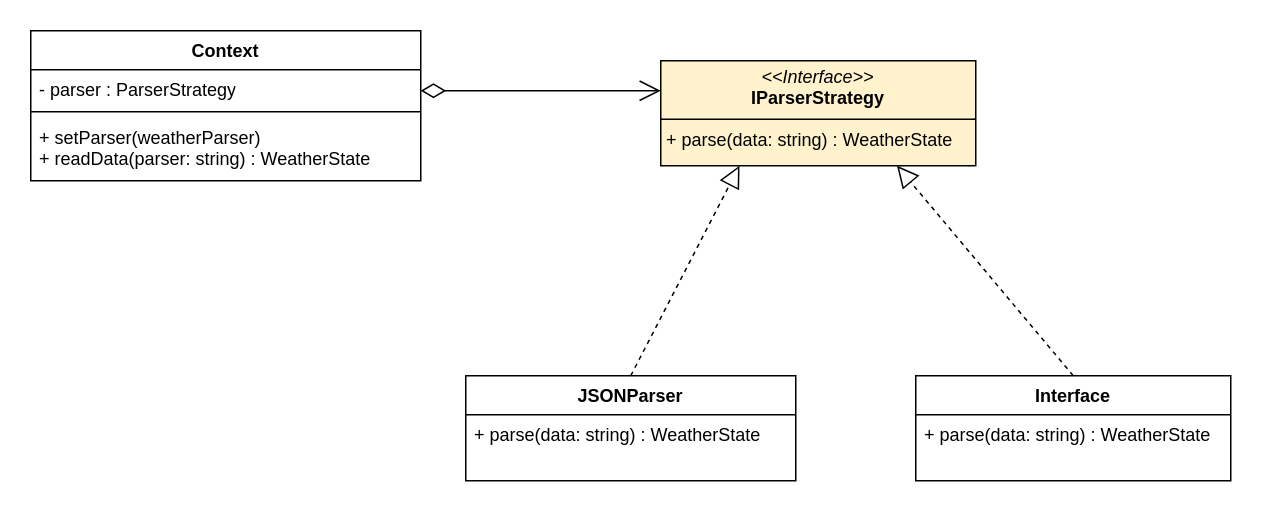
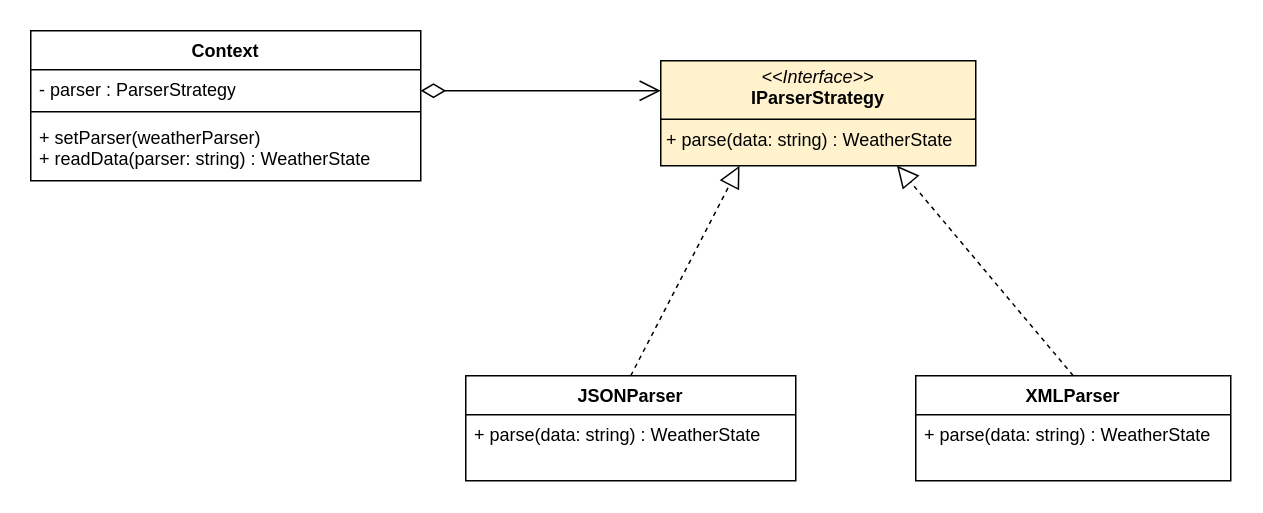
node "Interface": label "Interface" -> "XMLParser"
